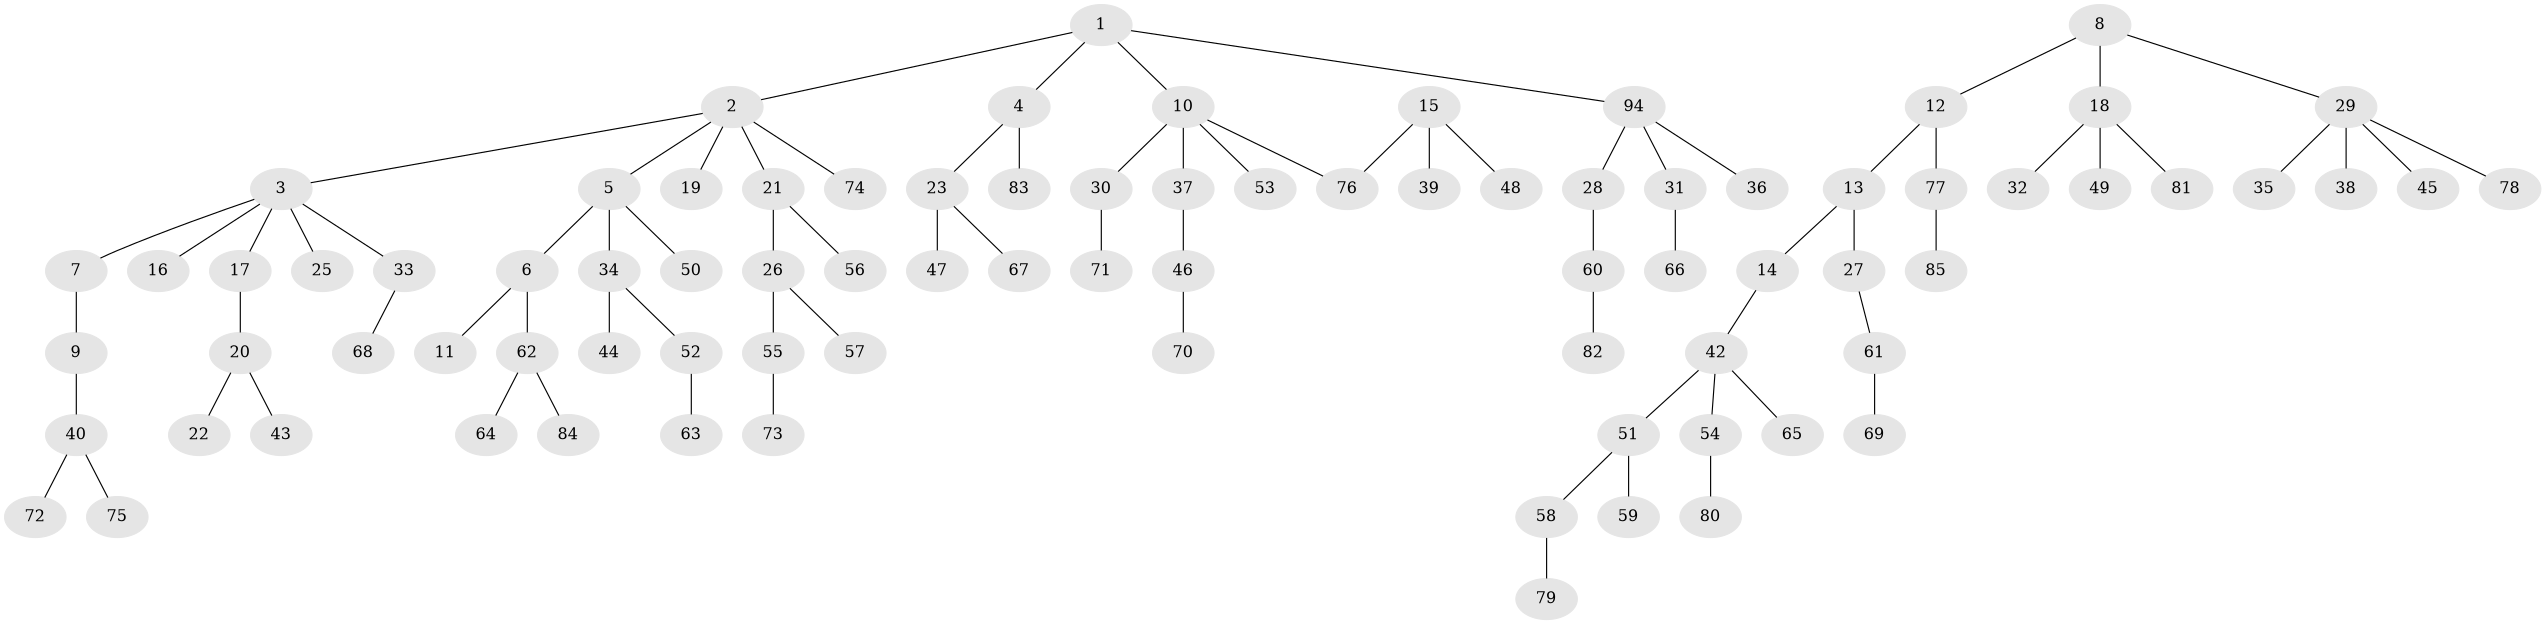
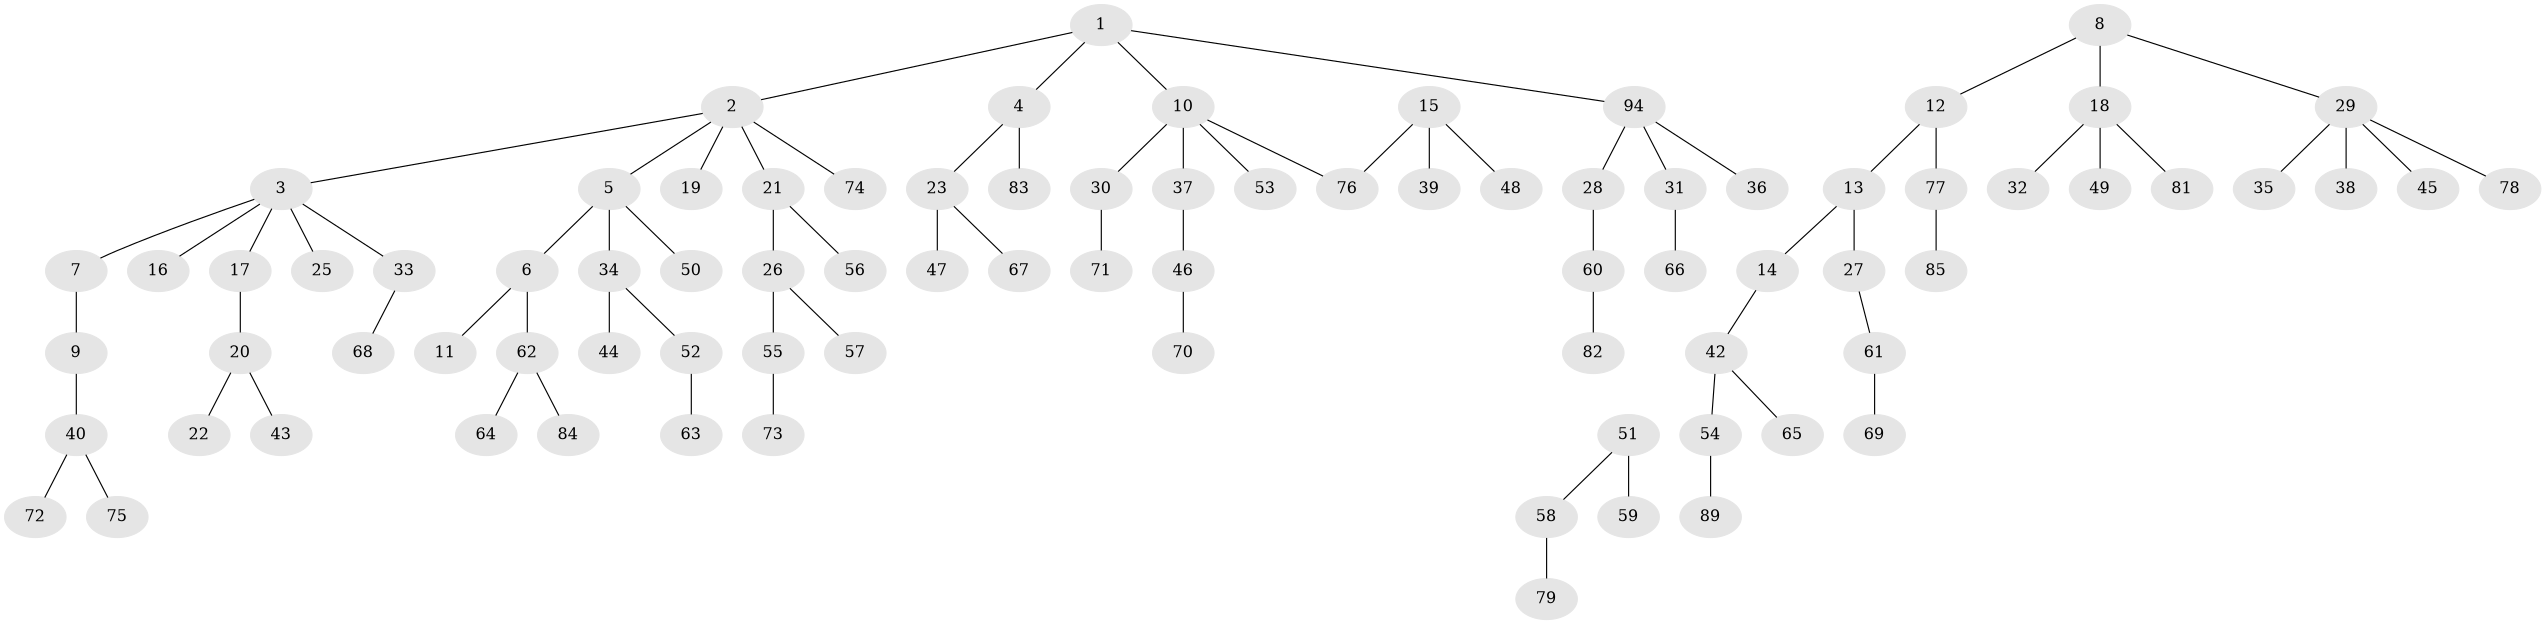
edge "42" -- "51": removed
node "80": label "80" -> "89"
